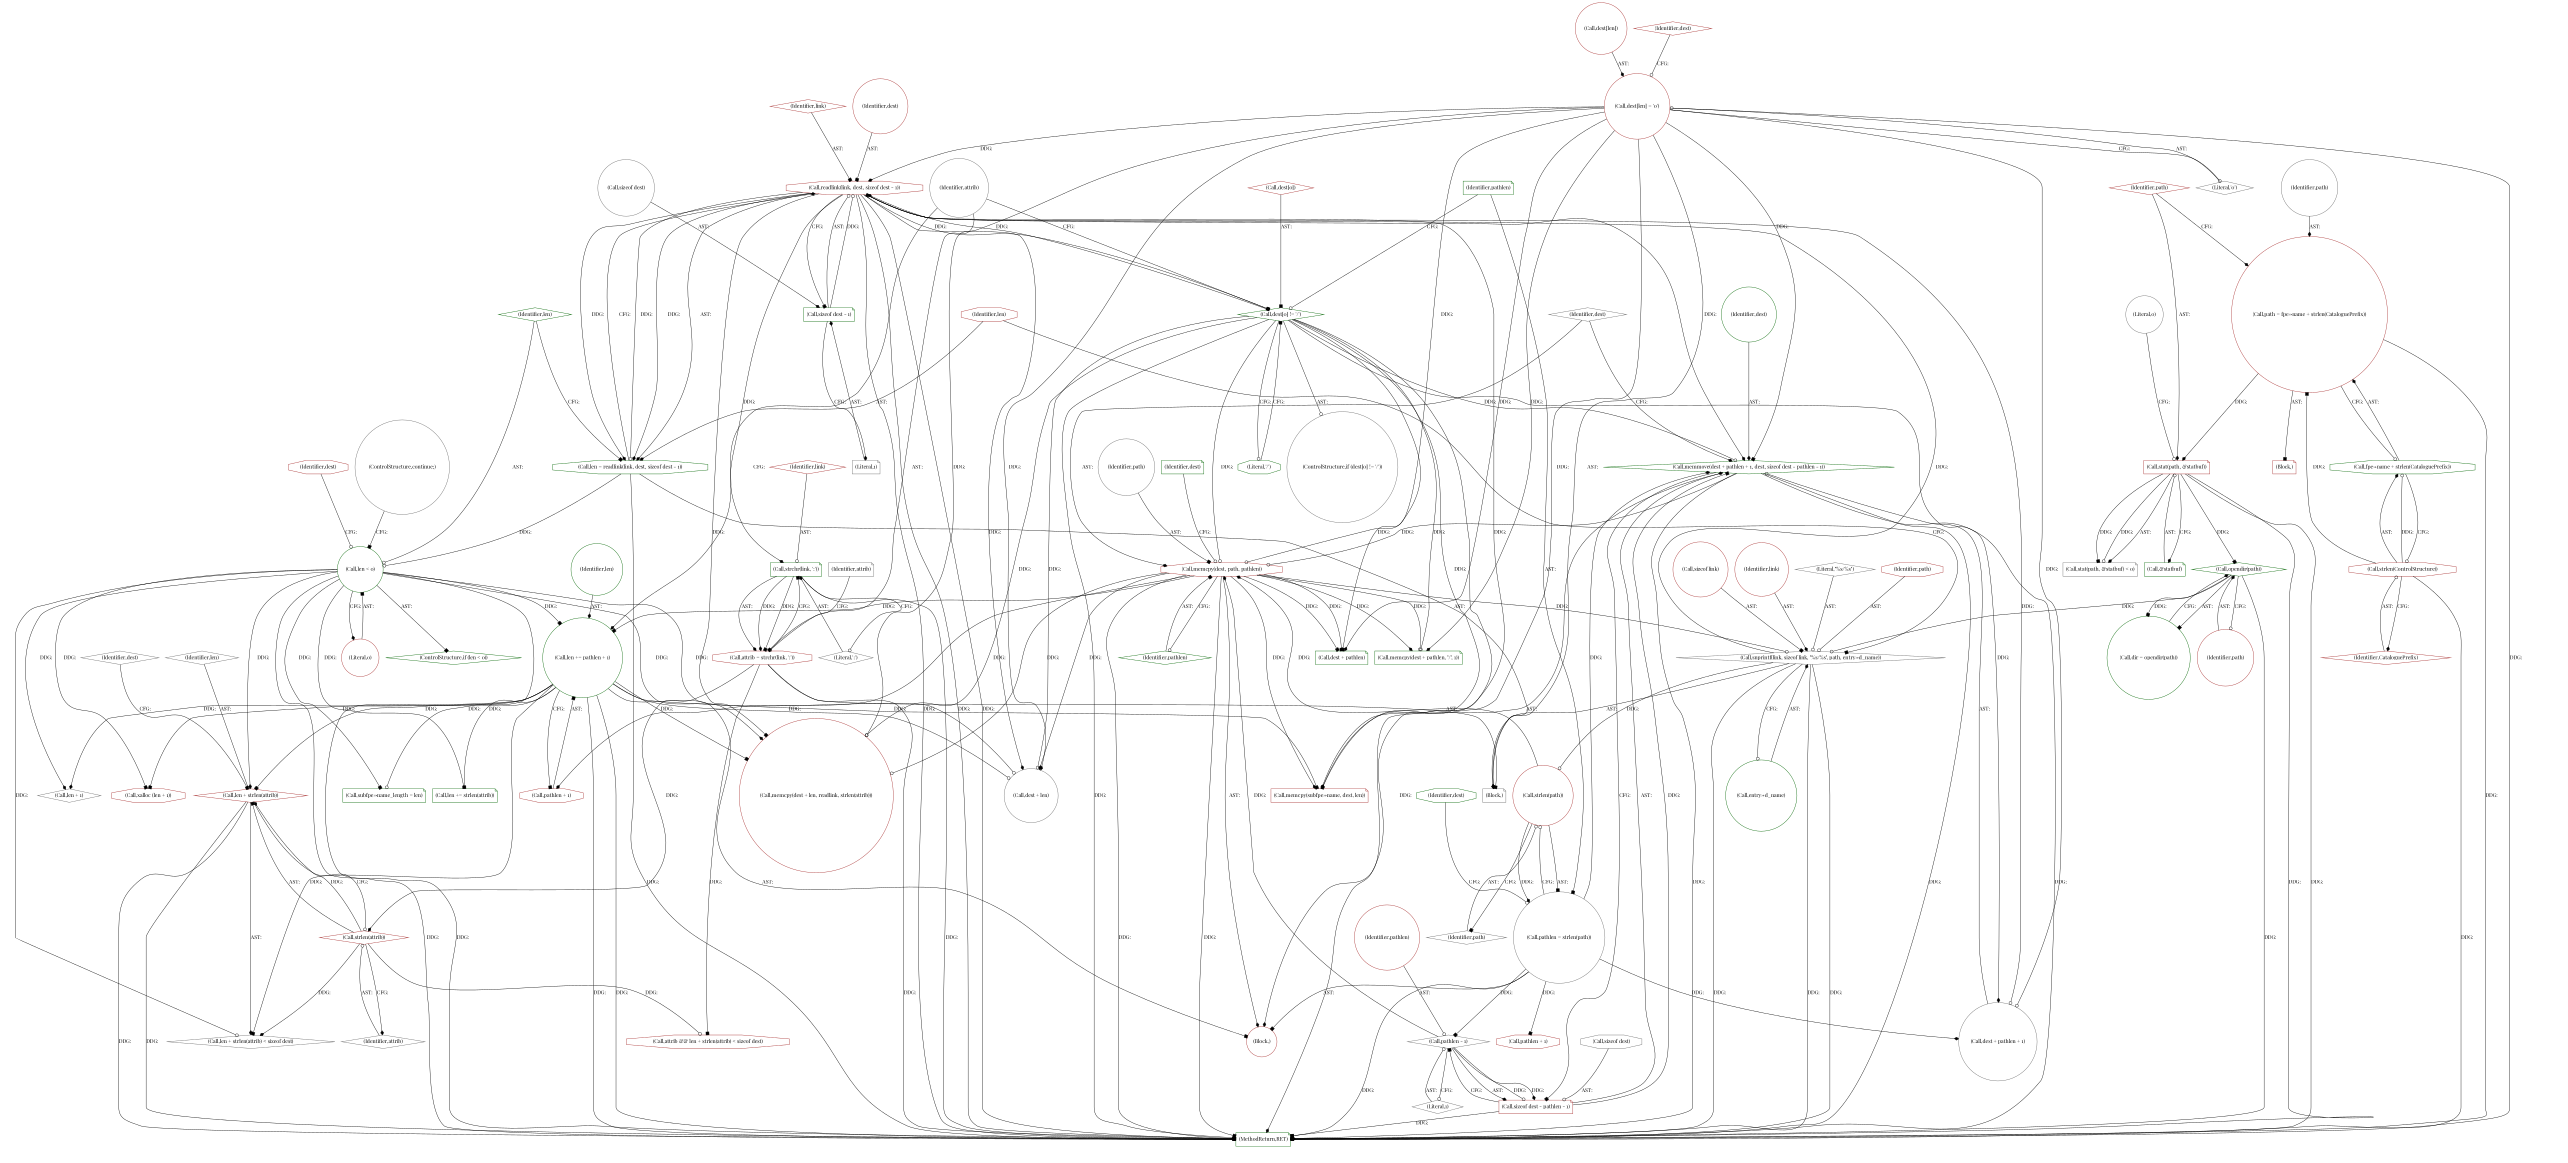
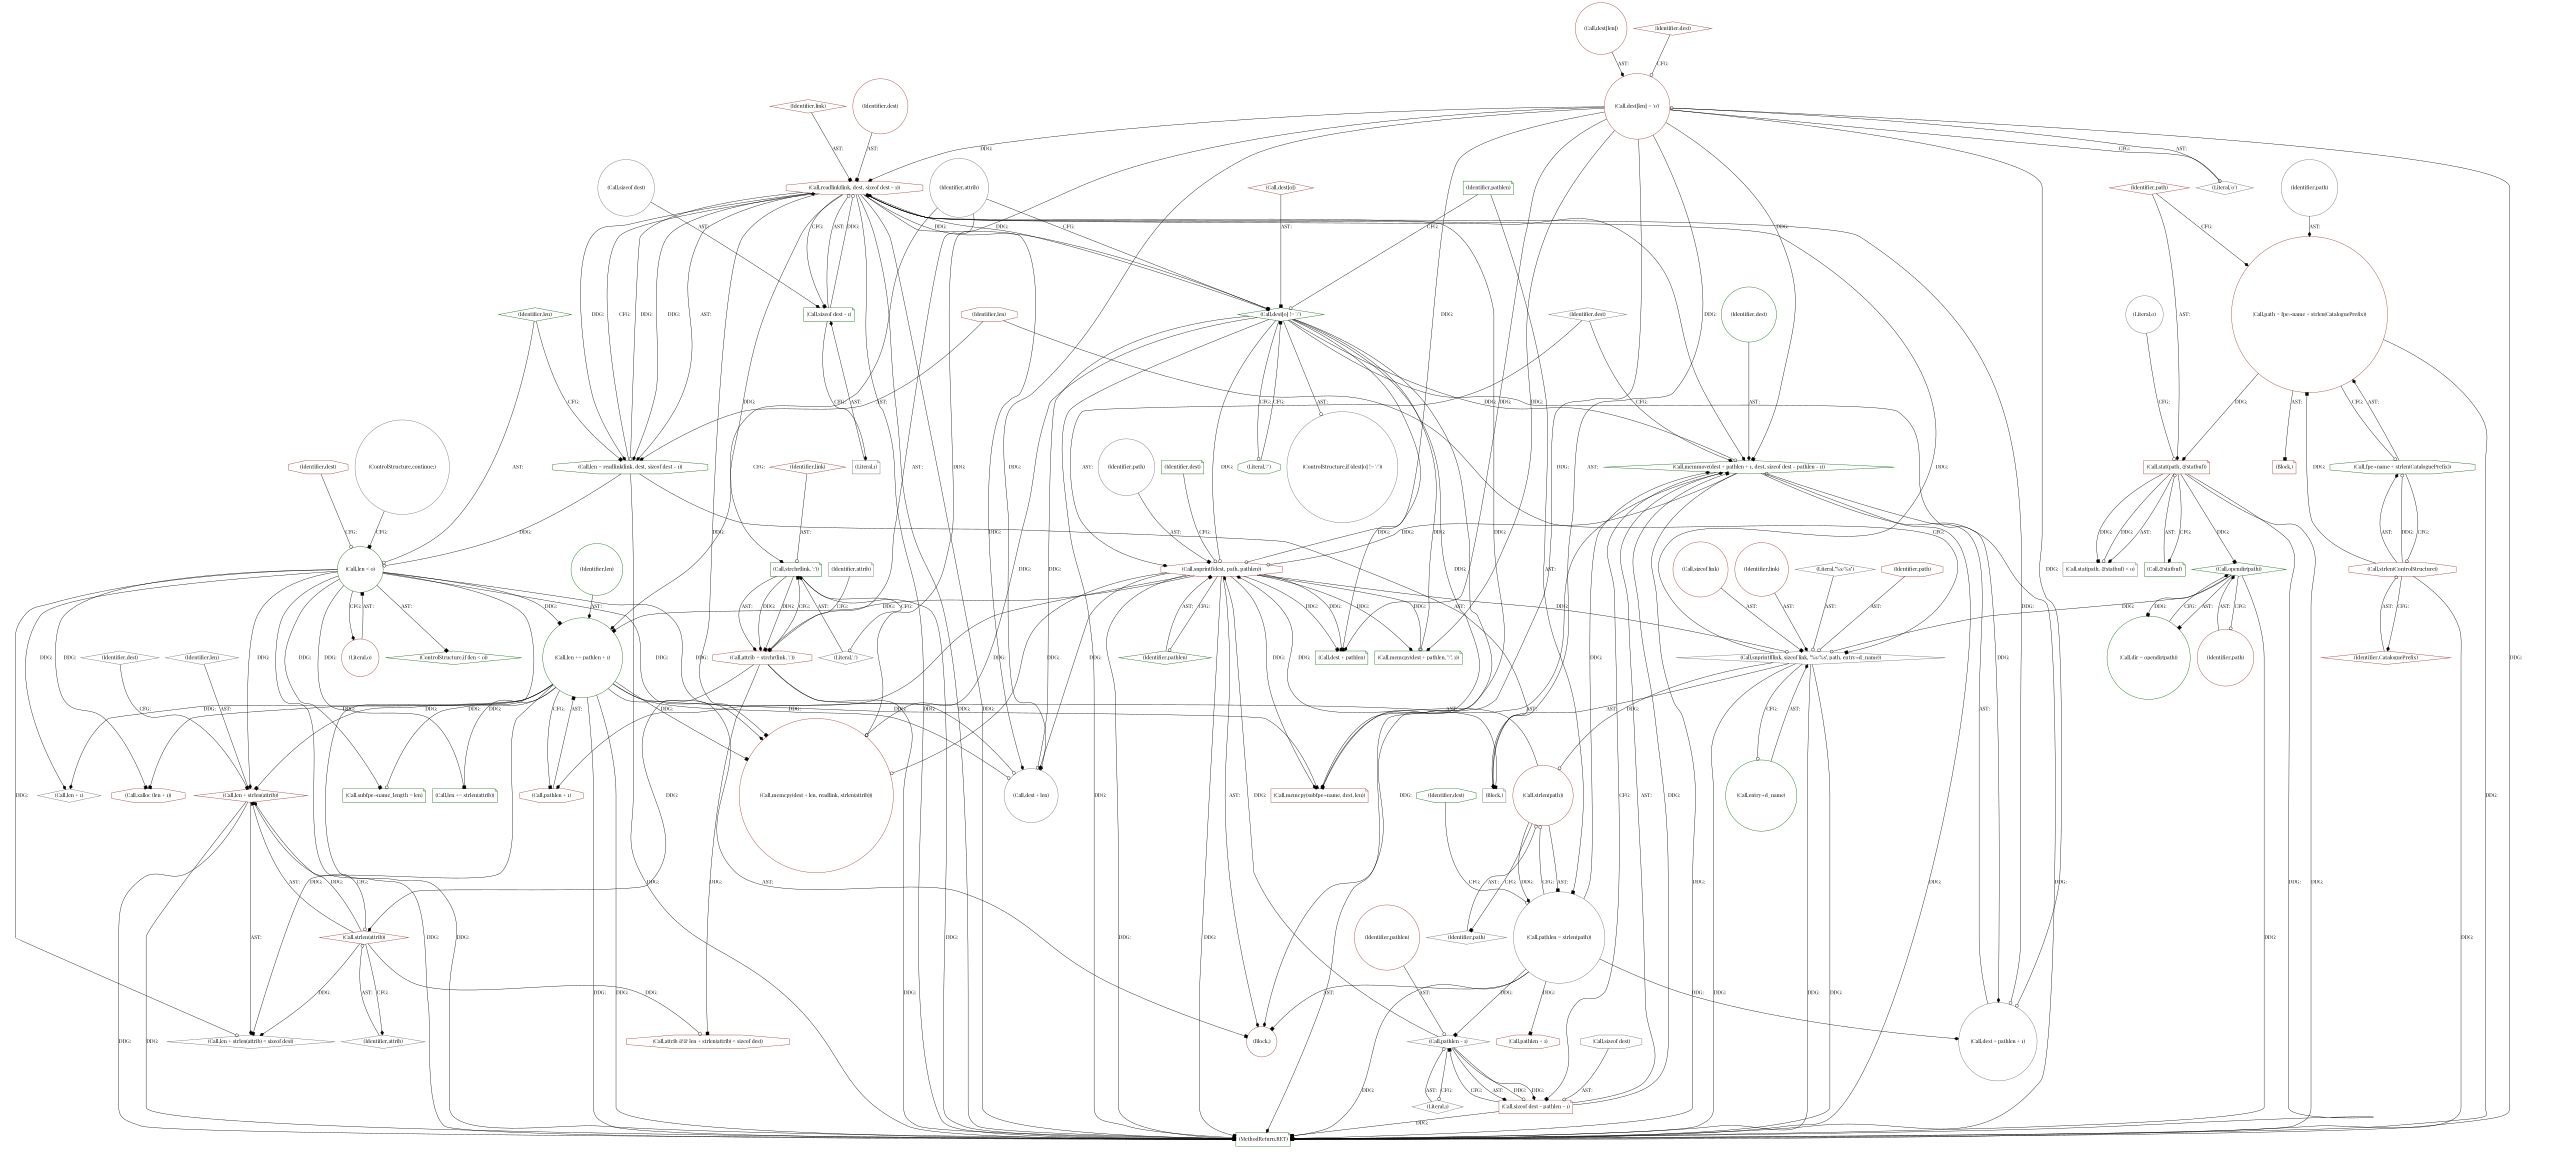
node "(Call,memcpy(dest, path, pathlen))": label "(Call,memcpy(dest, path, pathlen))" -> "(Call,snprintf(dest, path, pathlen))"
